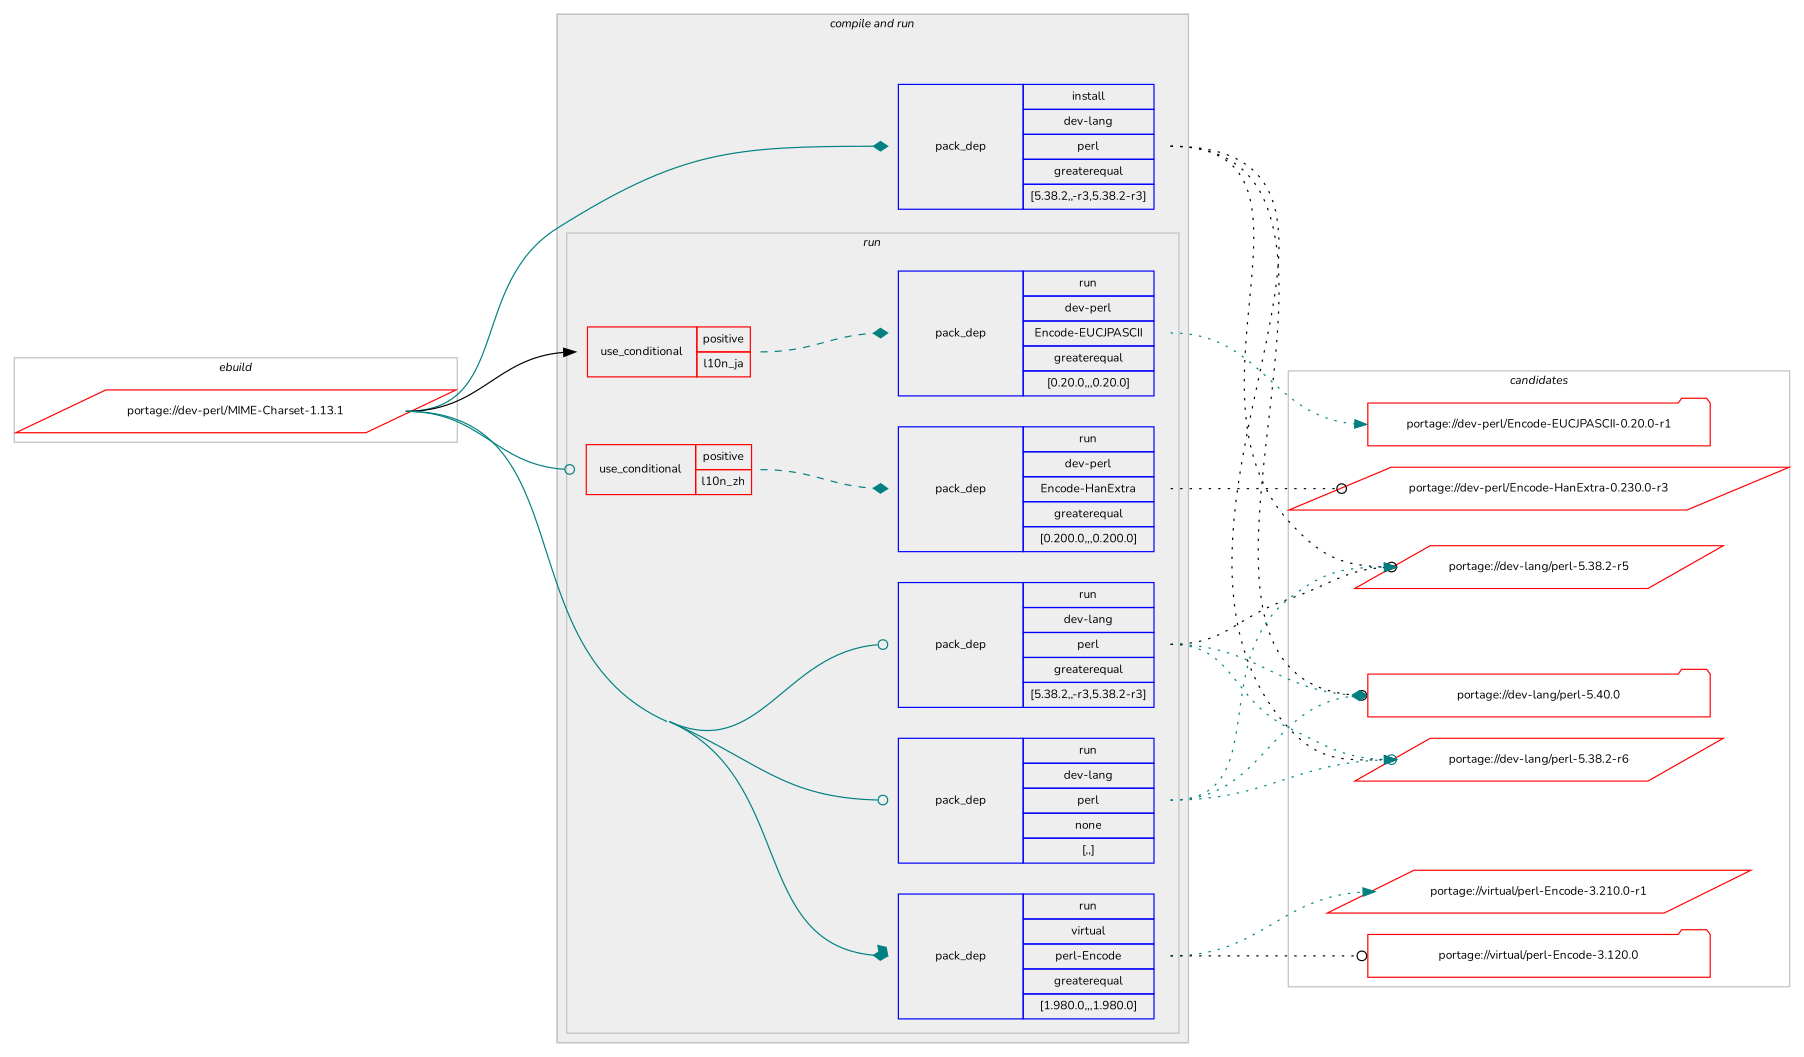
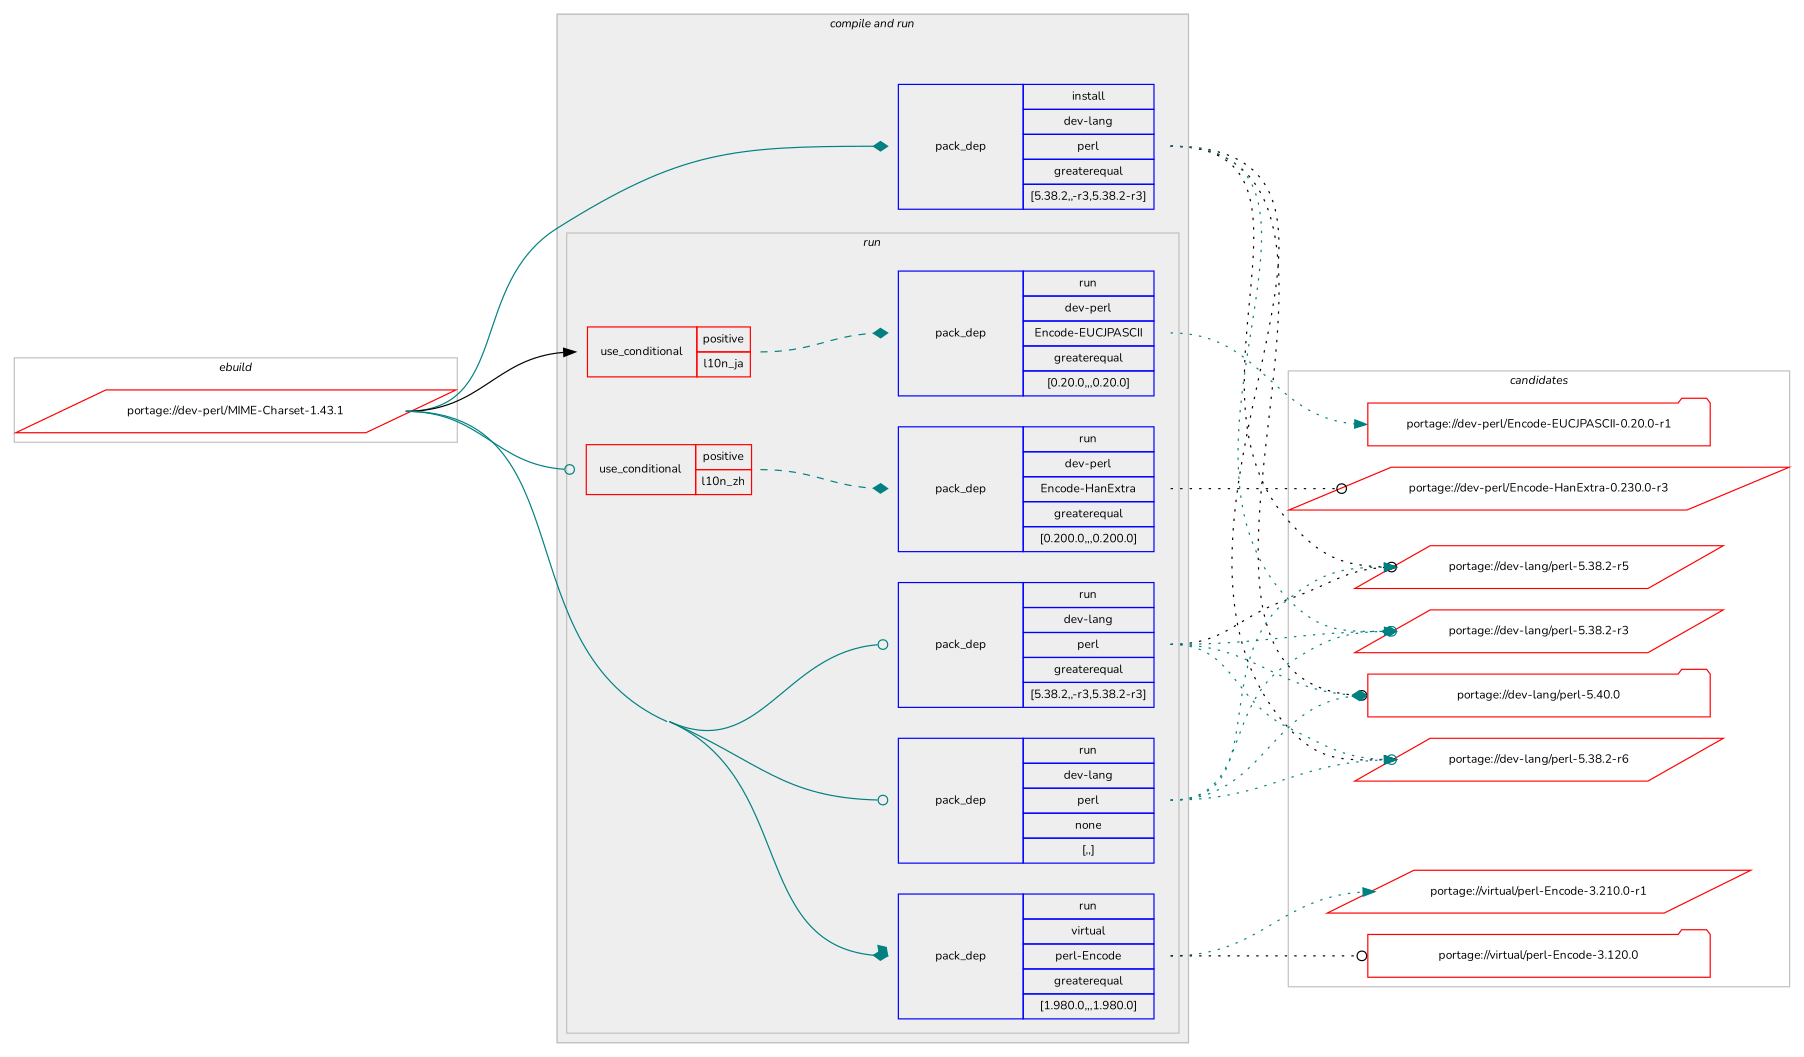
node "portage://dev-perl/MIME-Charset-1.13.1": label "portage://dev-perl/MIME-Charset-1.13.1" -> "portage://dev-perl/MIME-Charset-1.43.1"
node "portage://dev-lang/perl-5.38.2-r3": added
